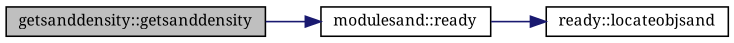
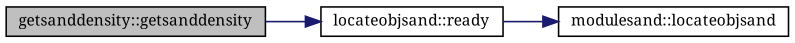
node "modulesand::ready": label "modulesand::ready" -> "locateobjsand::ready"
node "ready::locateobjsand": label "ready::locateobjsand" -> "modulesand::locateobjsand"
